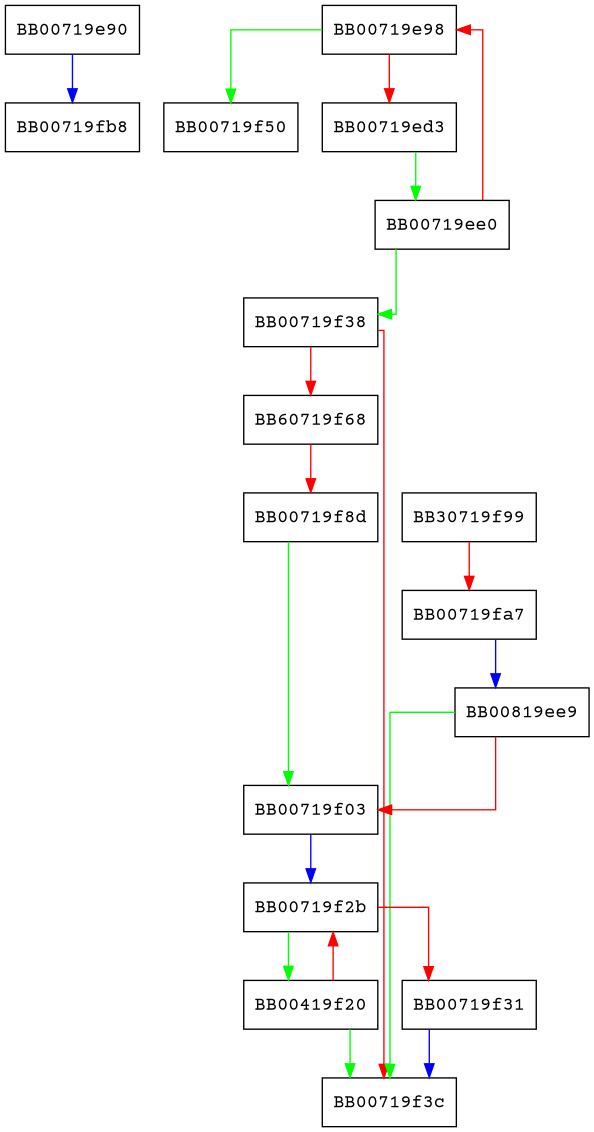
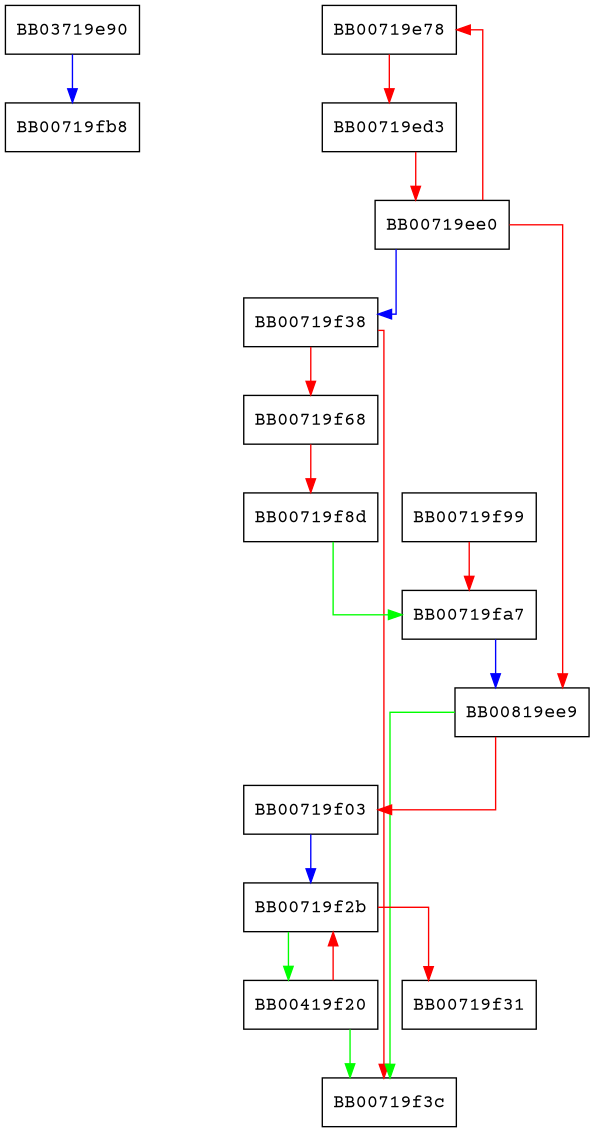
node "BB00719e90": label "BB00719e90" -> "BB03719e90"
node "BB00719e98": label "BB00719e98" -> "BB00719e78"
node "BB00719f50": removed
edge "BB00719ed3" -> "BB00719ee0": color green -> red
edge "BB00719ee0" -> "BB00719f38": color green -> blue
node "BB60719f68": label "BB60719f68" -> "BB00719f68"
edge "BB00719ee0" -> "BB00819ee9": added
node "BB30719f99": label "BB30719f99" -> "BB00719f99"
edge "BB00719f8d" -> "BB00719f03": now "BB00719f8d" -> "BB00719fa7"
edge "BB00719f31" -> "BB00719f3c": removed
